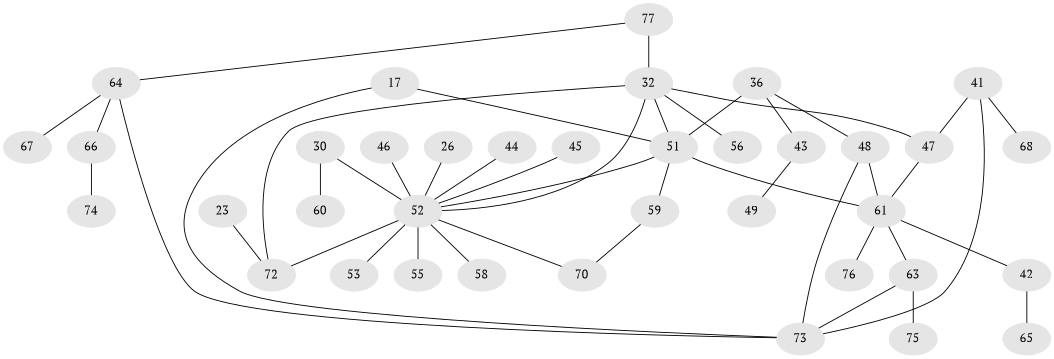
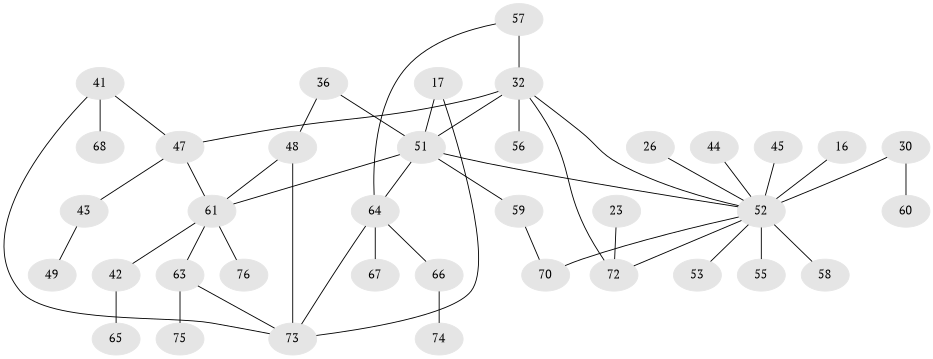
node "77": label "77" -> "57"
edge "36" -- "43": now "47" -- "43"
node "46": label "46" -> "16"
edge "51" -- "64": added
